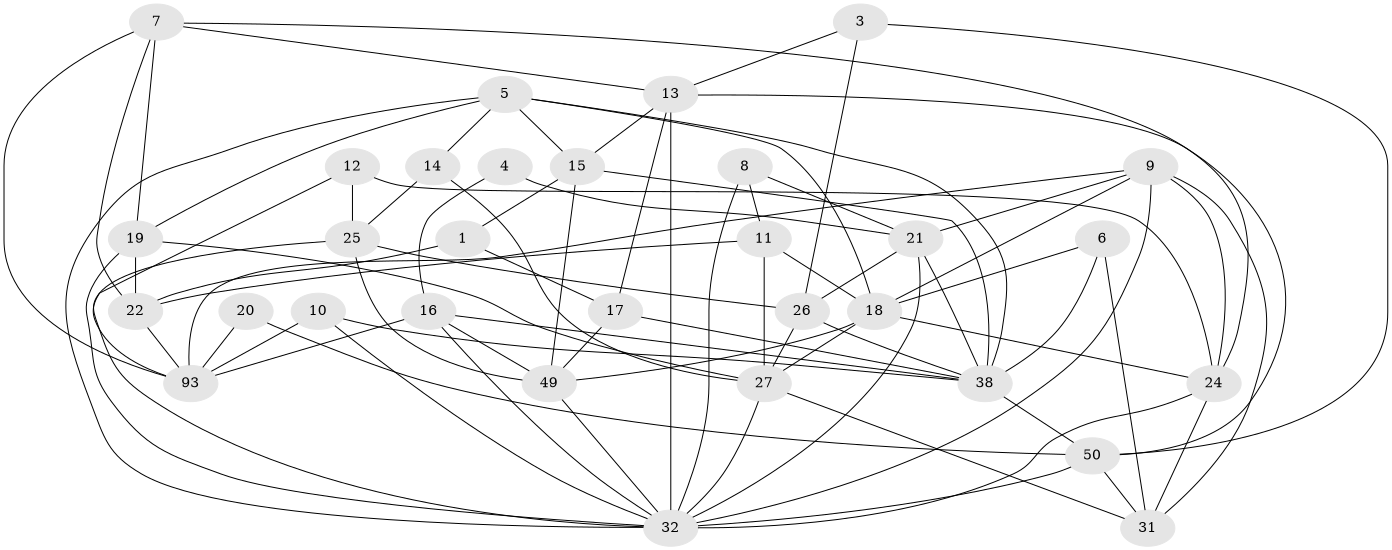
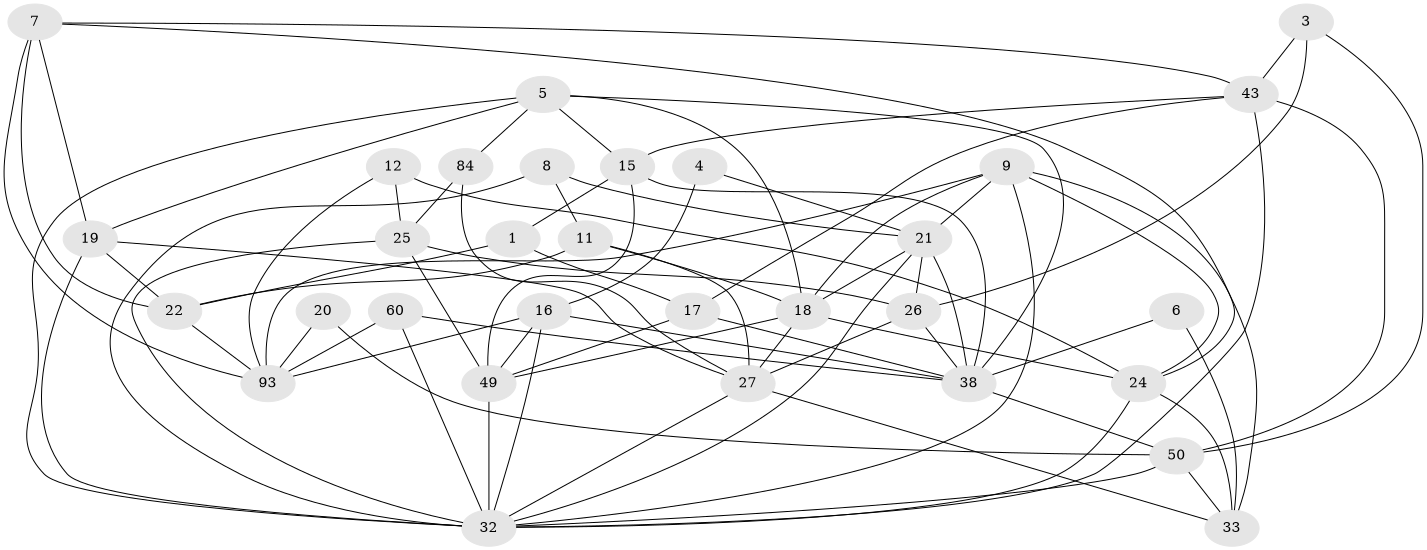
node "13": label "13" -> "43"
node "14": label "14" -> "84"
edge "6" -- "18": now "21" -- "18"
node "10": label "10" -> "60"
node "31": label "31" -> "33"
